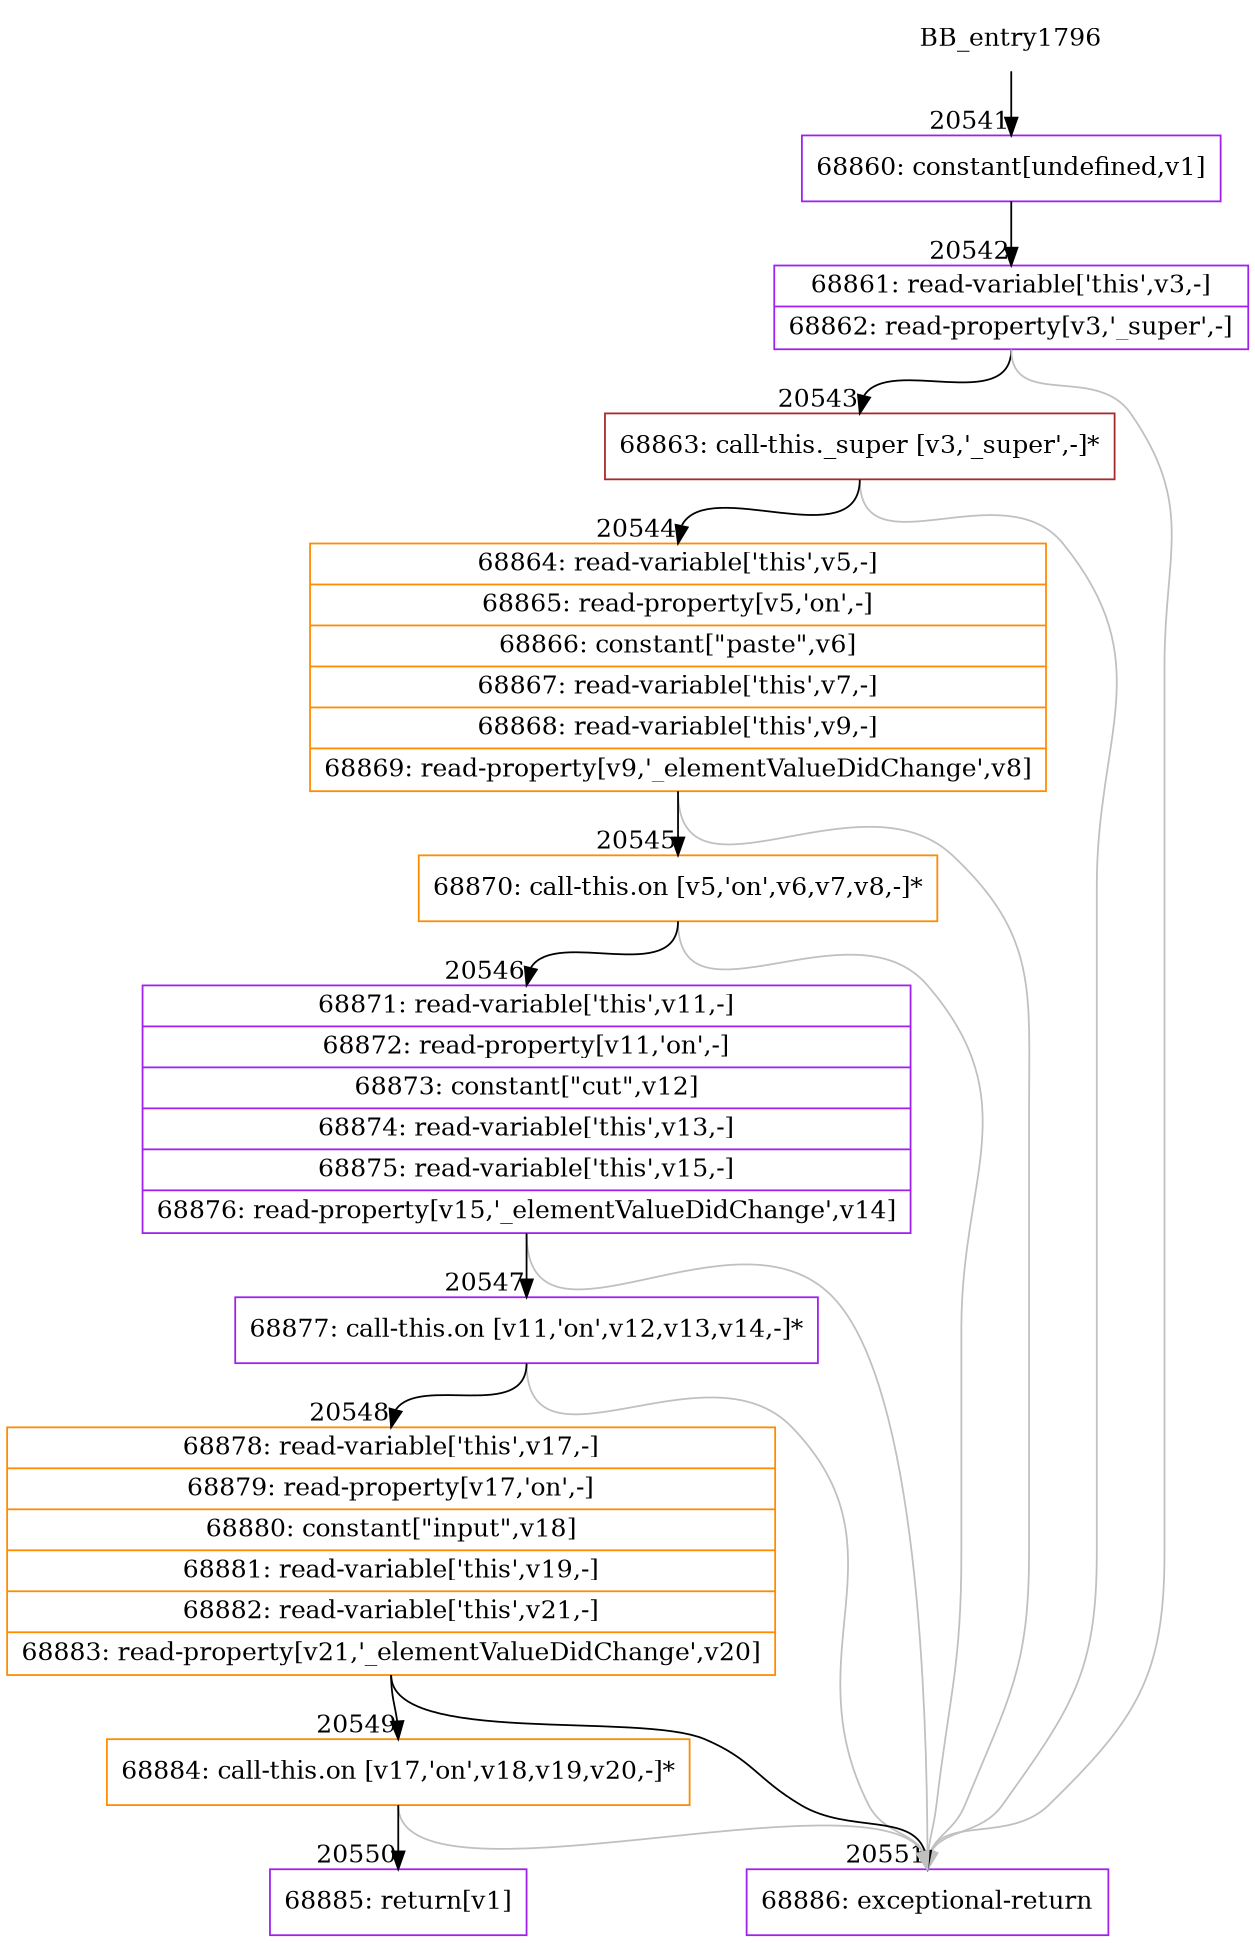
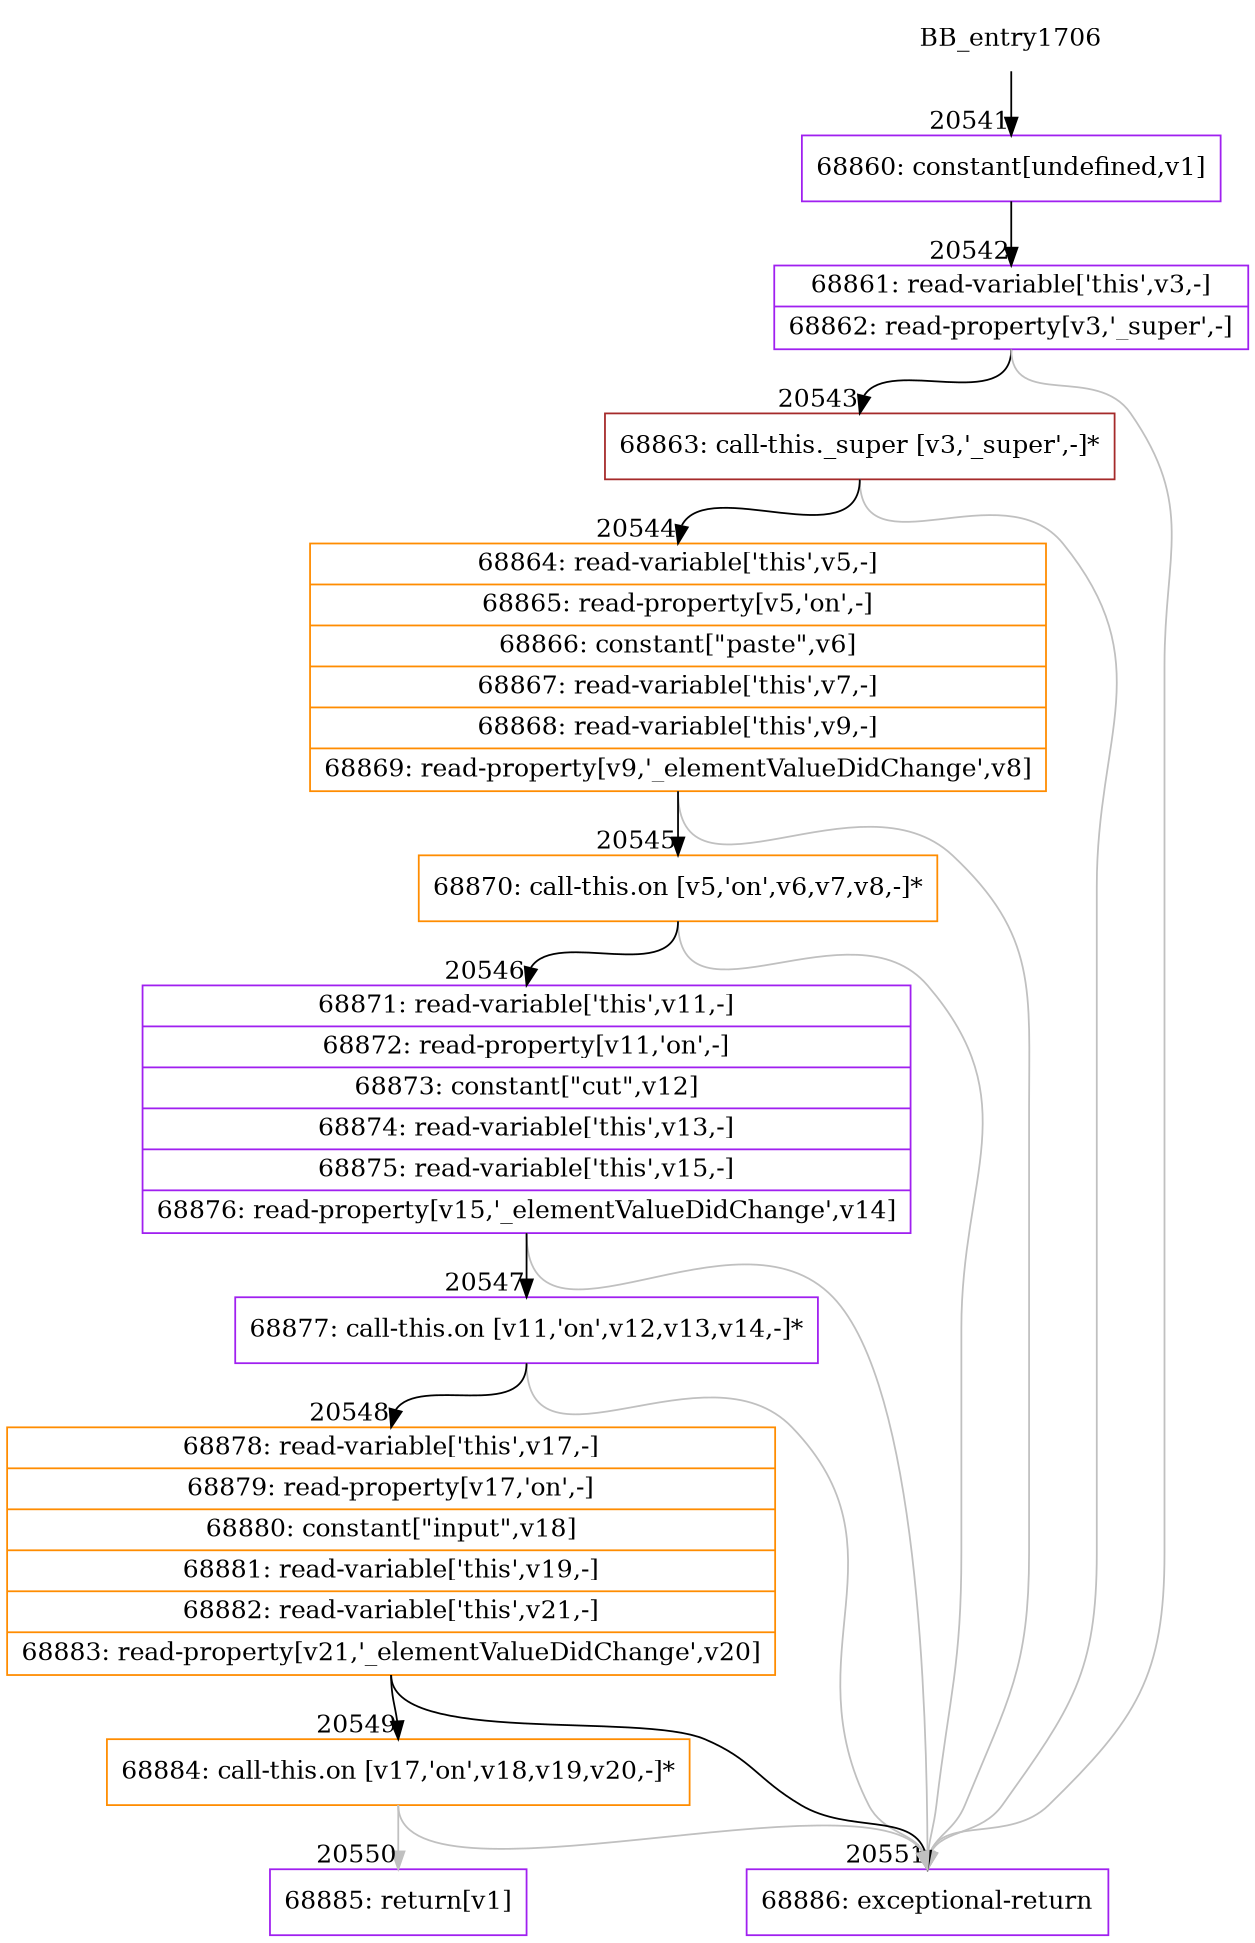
node "BB_entry1796": label "BB_entry1796" -> "BB_entry1706"
edge "68884: call-this.on [v17,'on',v18,v19,v20,-]*" -> "68885: return[v1]": color black -> gray
